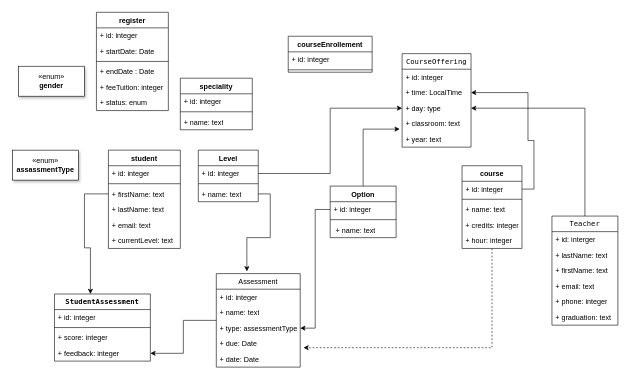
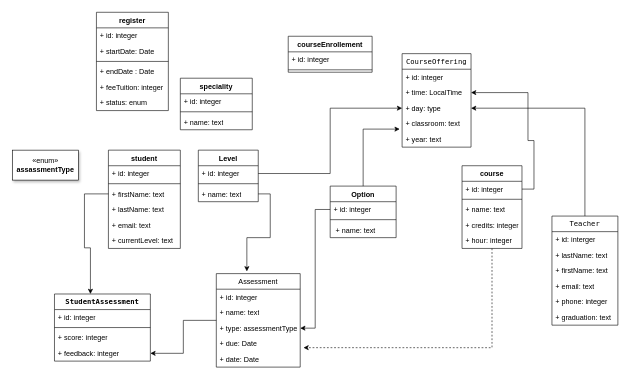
node "«enum» gender": removed
